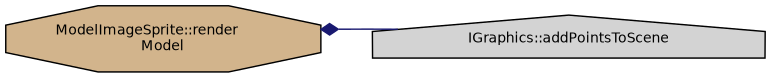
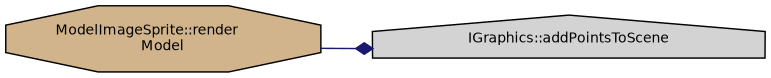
edge "IGraphics::addPointsToScene" -> "ModelImageSprite::render Model": reversed
